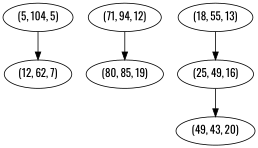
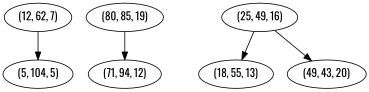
edge "(5, 104, 5)" -> "(12, 62, 7)": reversed
edge "(71, 94, 12)" -> "(80, 85, 19)": reversed
edge "(18, 55, 13)" -> "(25, 49, 16)": reversed
